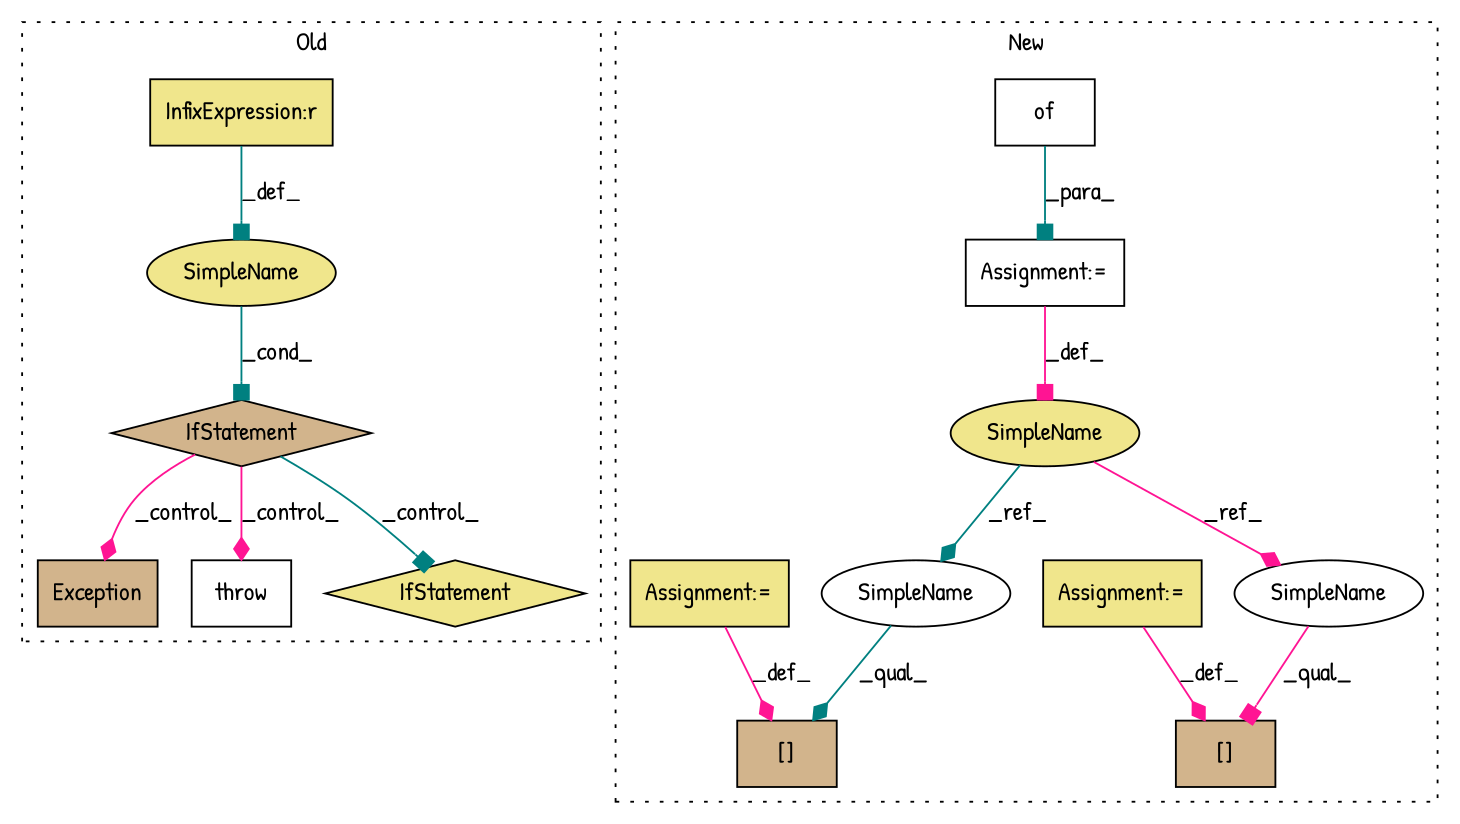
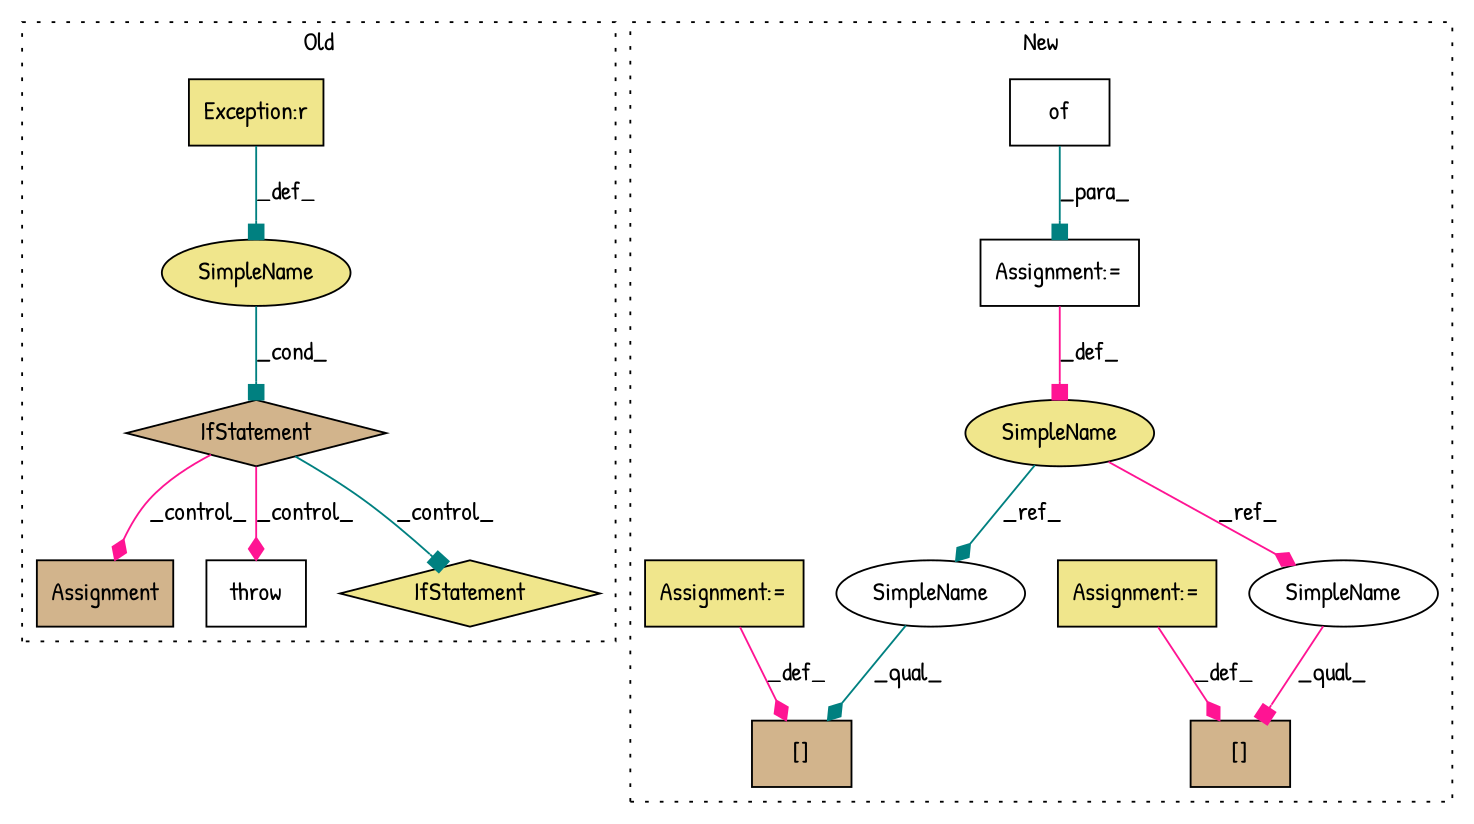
node "InfixExpression:r": label "InfixExpression:r" -> "Exception:r"
node "Exception": label "Exception" -> "Assignment"
